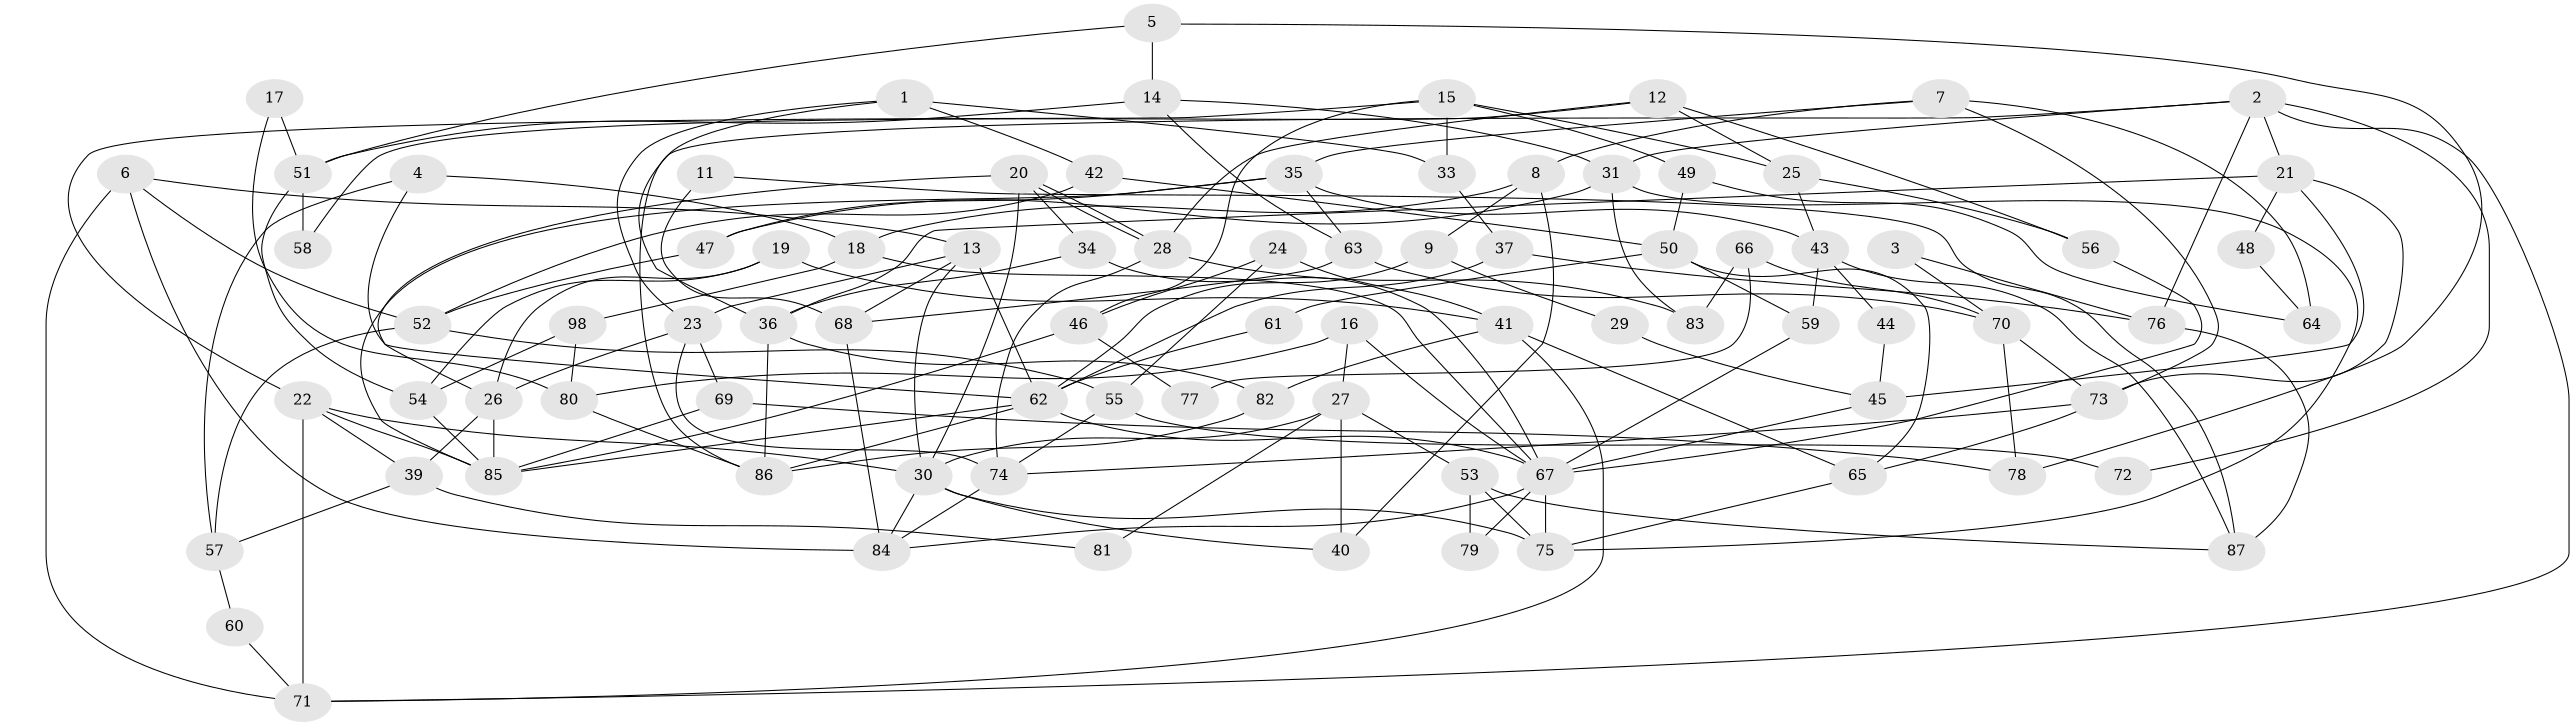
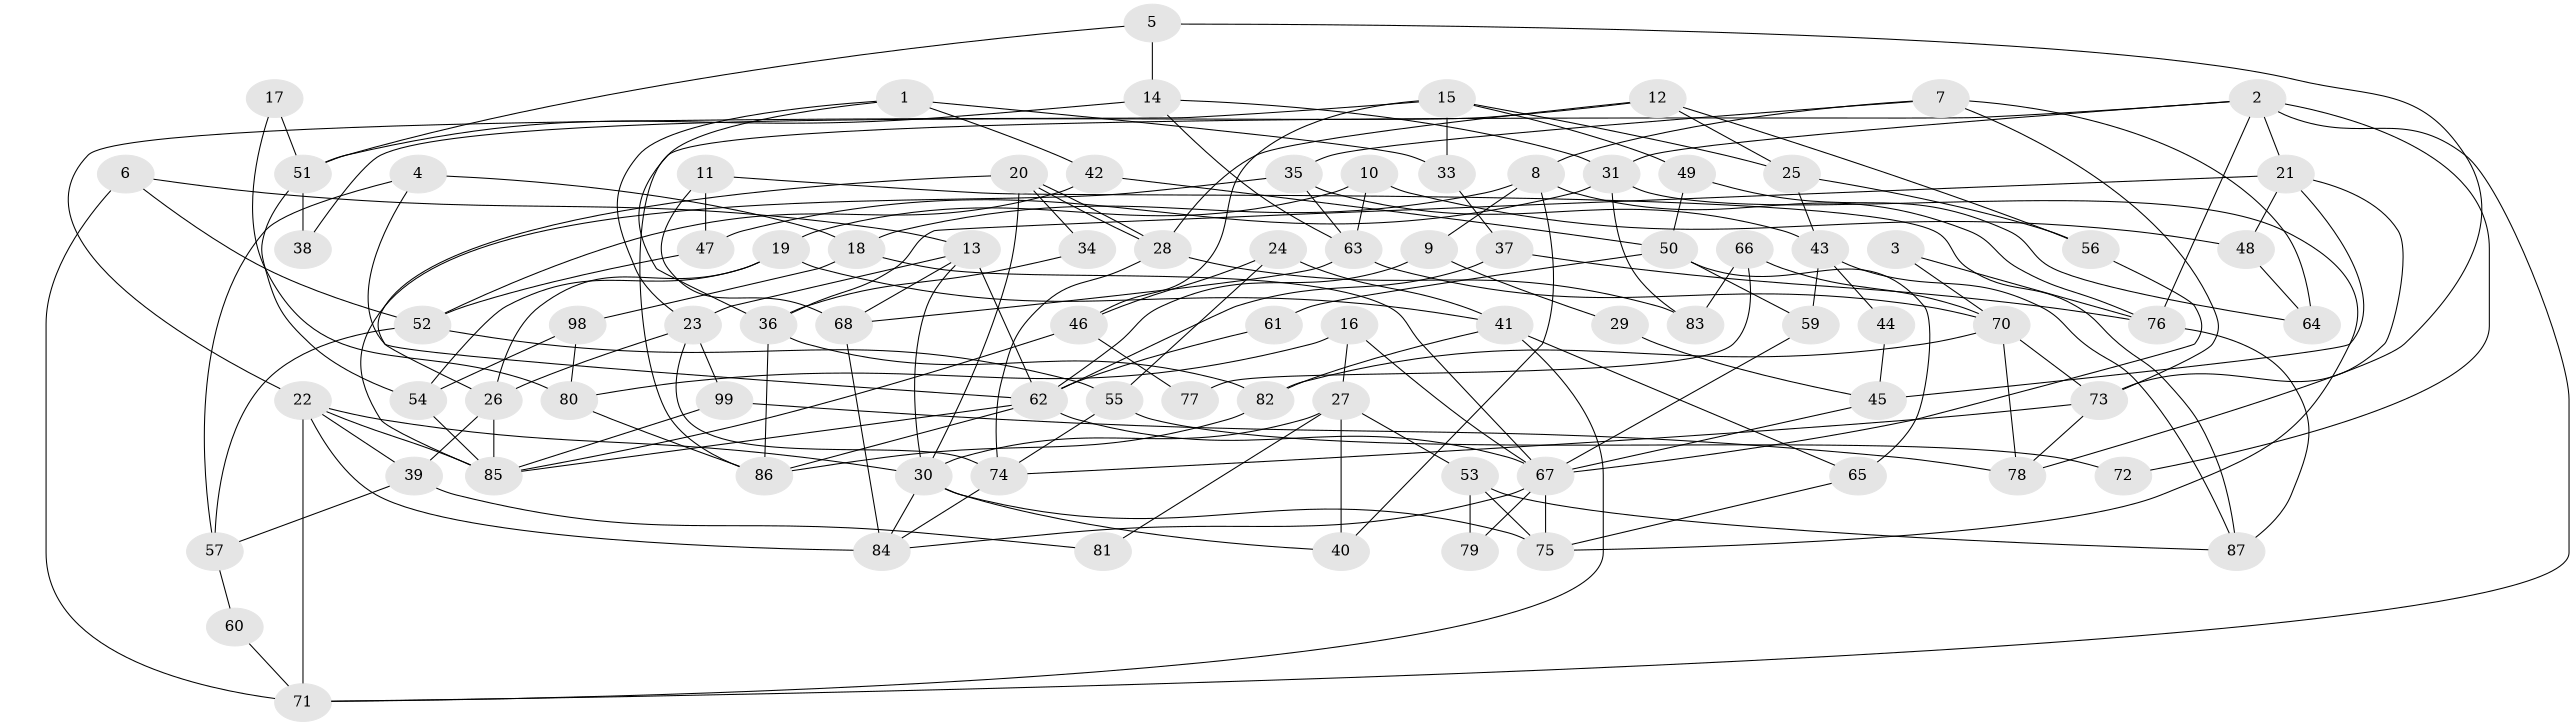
node "10": added
edge "35" -- "47": now "11" -- "47"
edge "8" -- "76": added
node "58": label "58" -> "38"
edge "34" -- "67": removed
edge "70" -- "82": added
node "69": label "69" -> "99"
edge "73" -- "65": now "73" -- "78"
edge "6" -- "84": now "22" -- "84"
